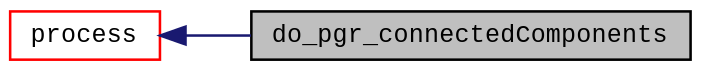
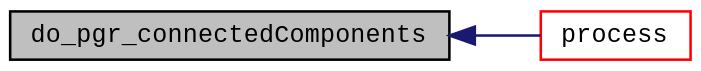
edge "do_pgr_connectedComponents" -> "process": reversed
